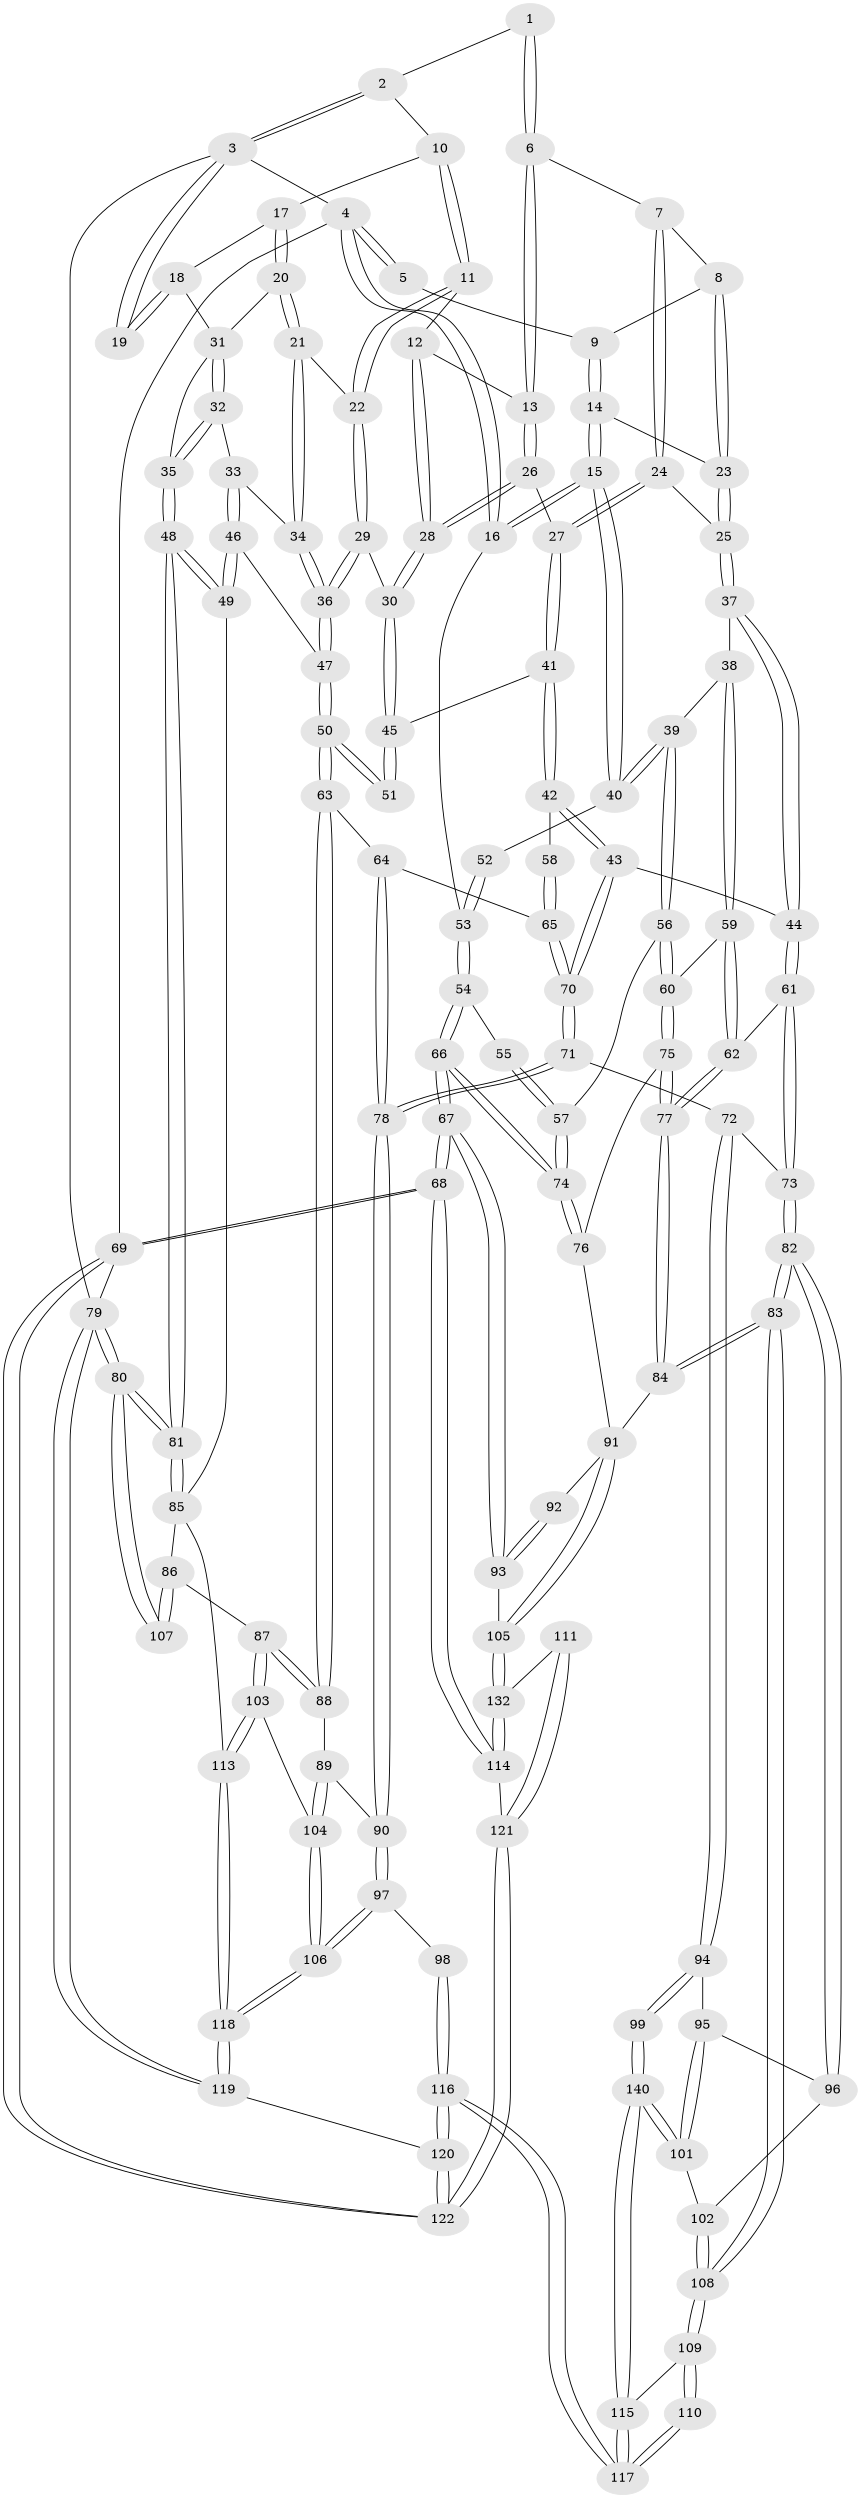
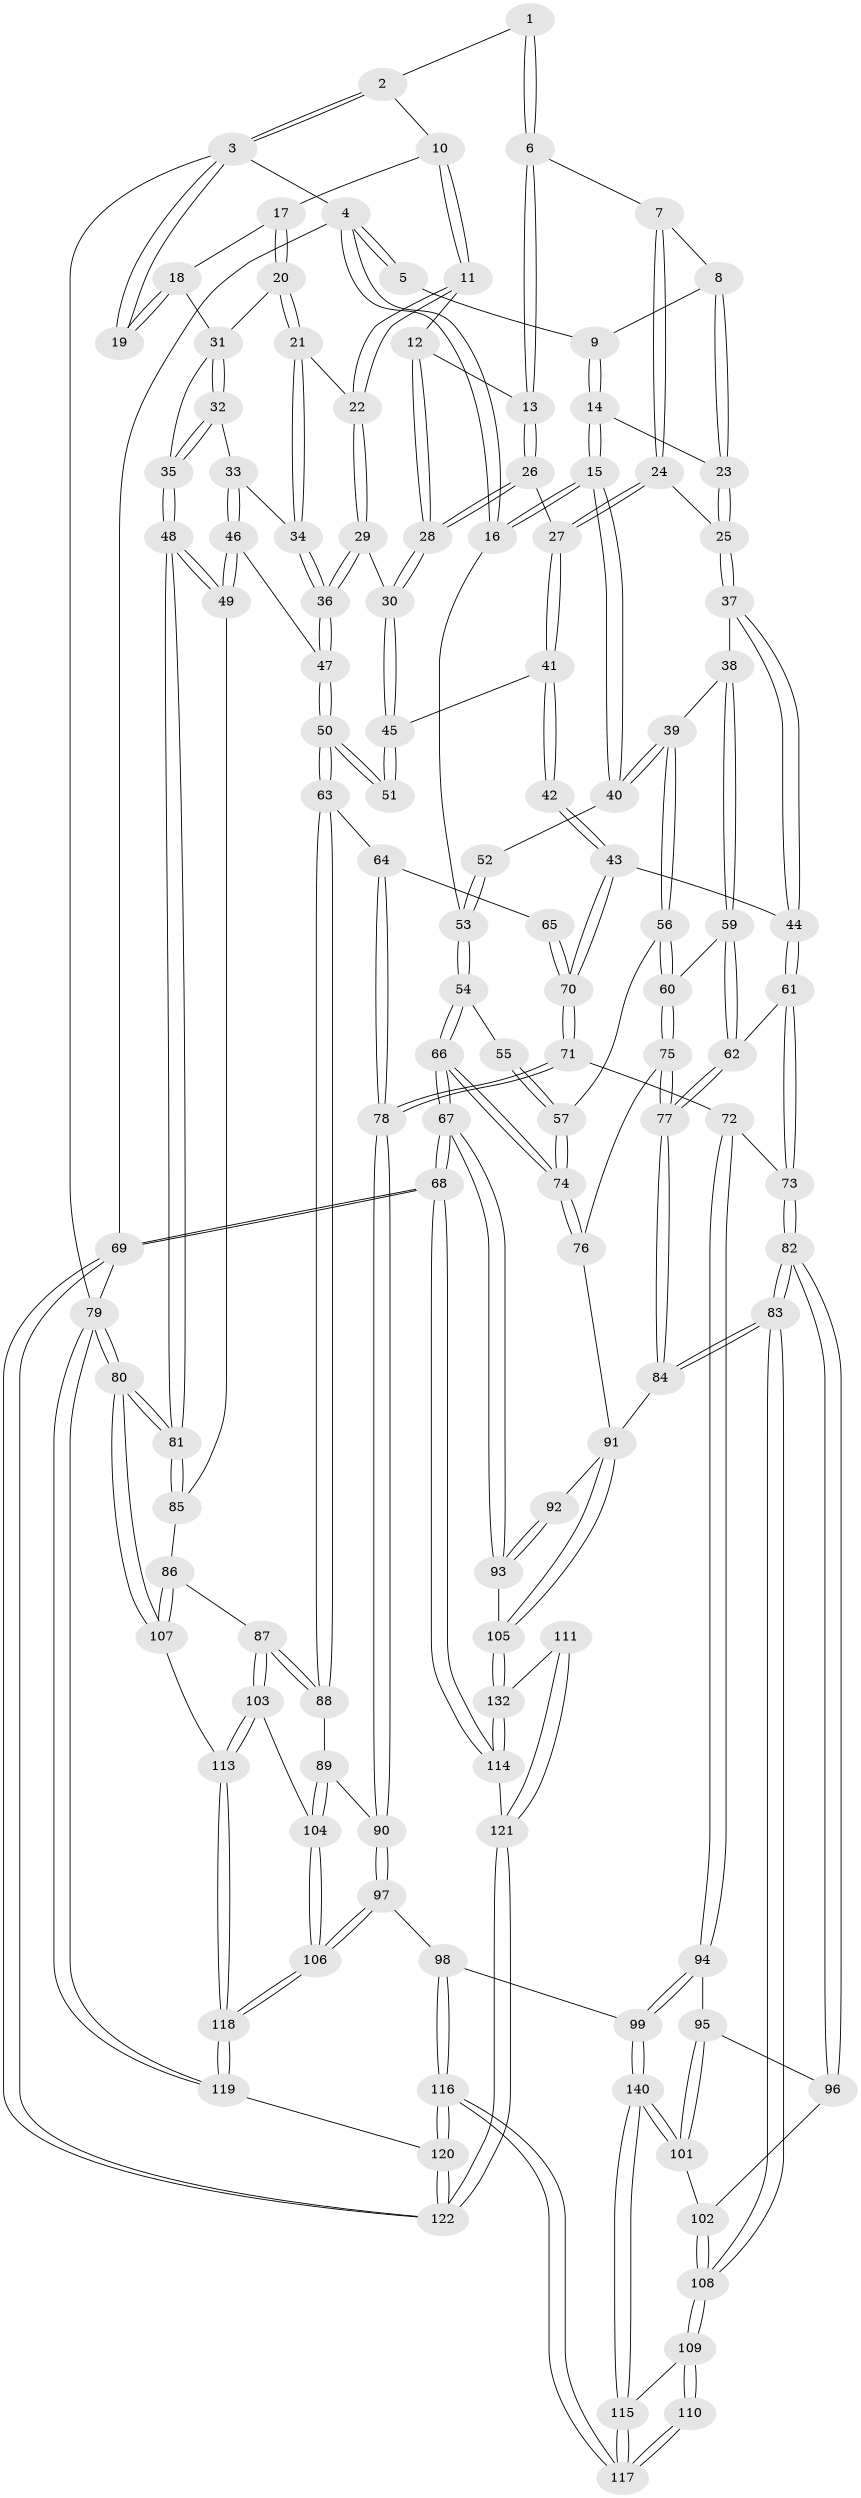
node "58": removed
edge "85" -- "113": now "107" -- "113"
edge "98" -- "99": added
